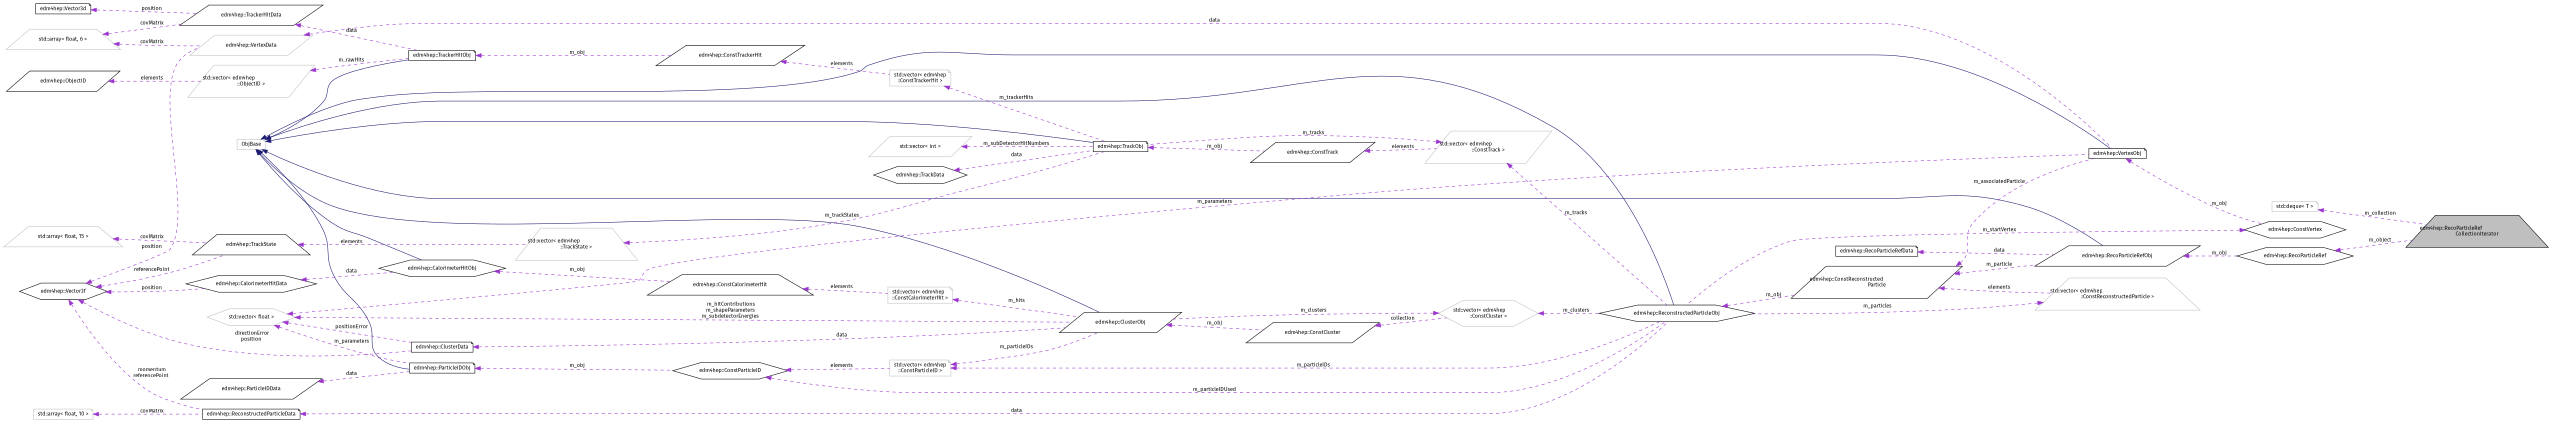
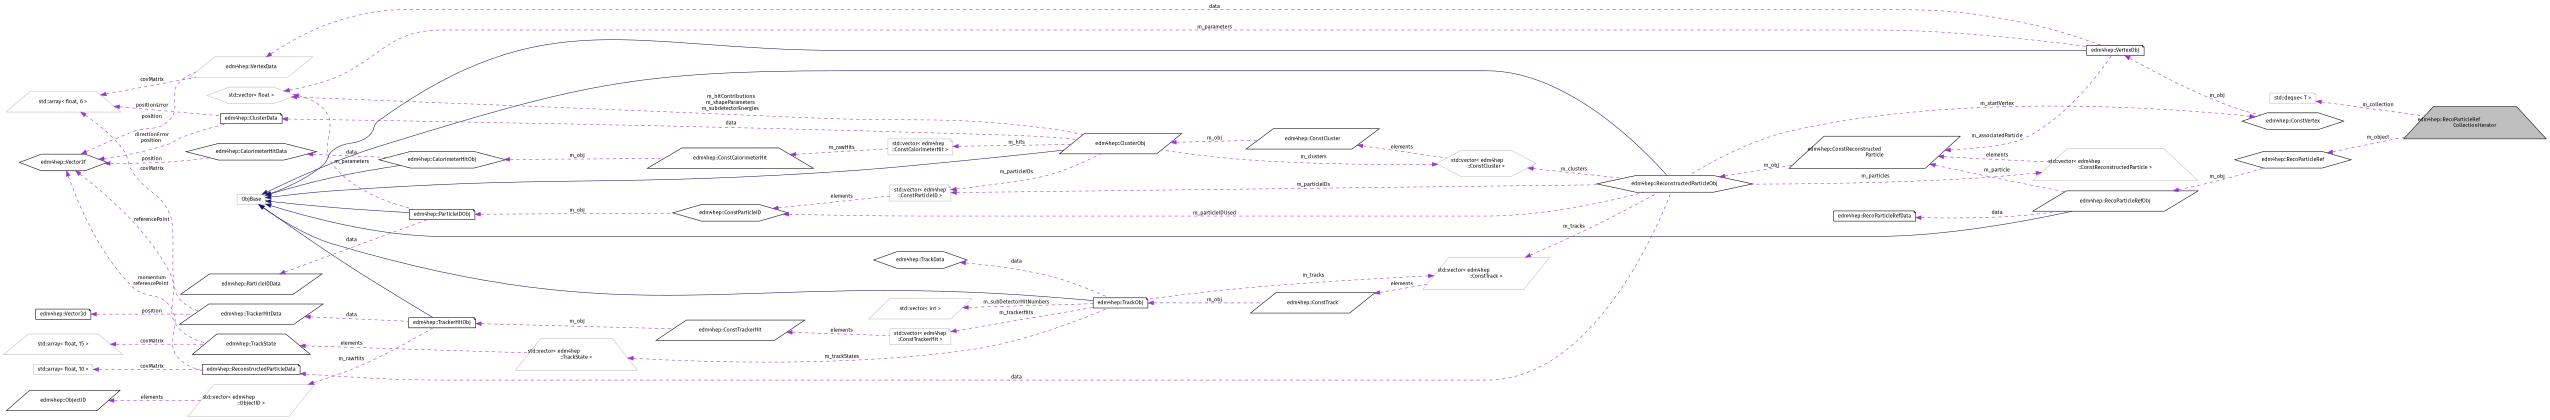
edge "std::vector< edm4hep ::ConstCalorimeterHit >" -> "edm4hep::ConstCalorimeterHit": label " elements" -> " m_rawHits"
edge "std::vector< edm4hep ::ConstCluster >" -> "edm4hep::ConstCluster": label " collection" -> " elements"
edge "edm4hep::ClusterData" -> "std::vector< float >": now "edm4hep::ClusterData" -> "std::array< float, 6 >"
